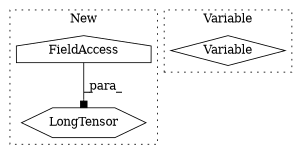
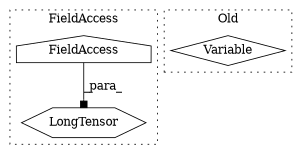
cluster "New": label "New" -> "FieldAccess"
cluster "Variable": label "Variable" -> "Old"
